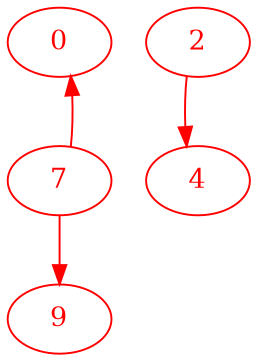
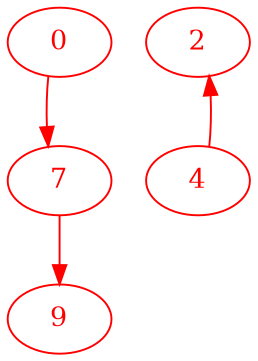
edge "2" -> "4": reversed
edge "7" -> "0": reversed
